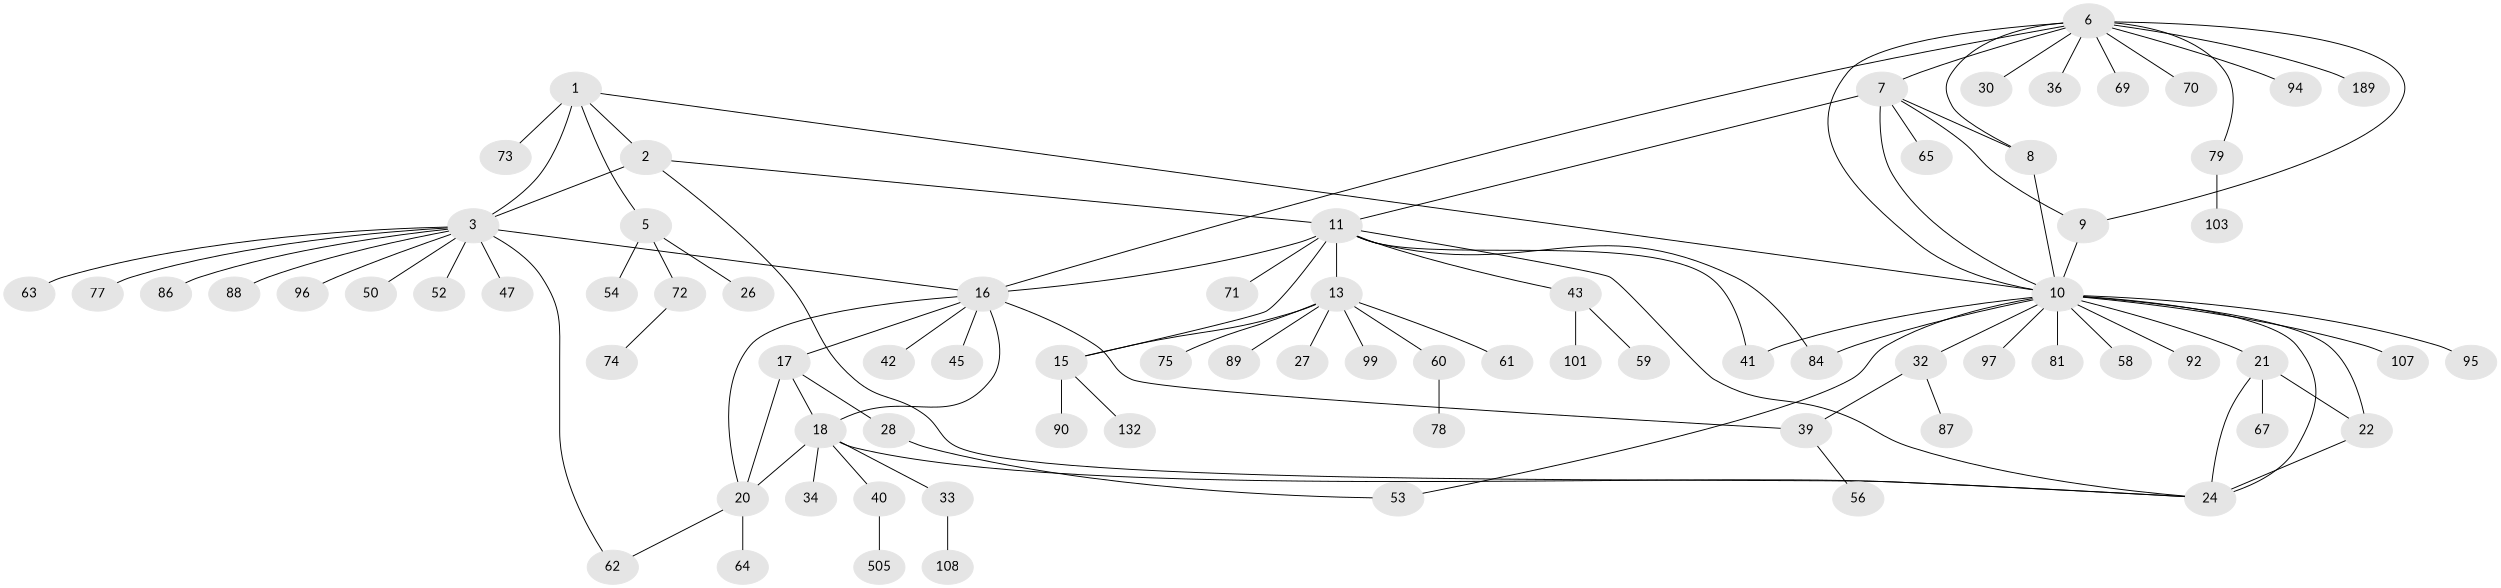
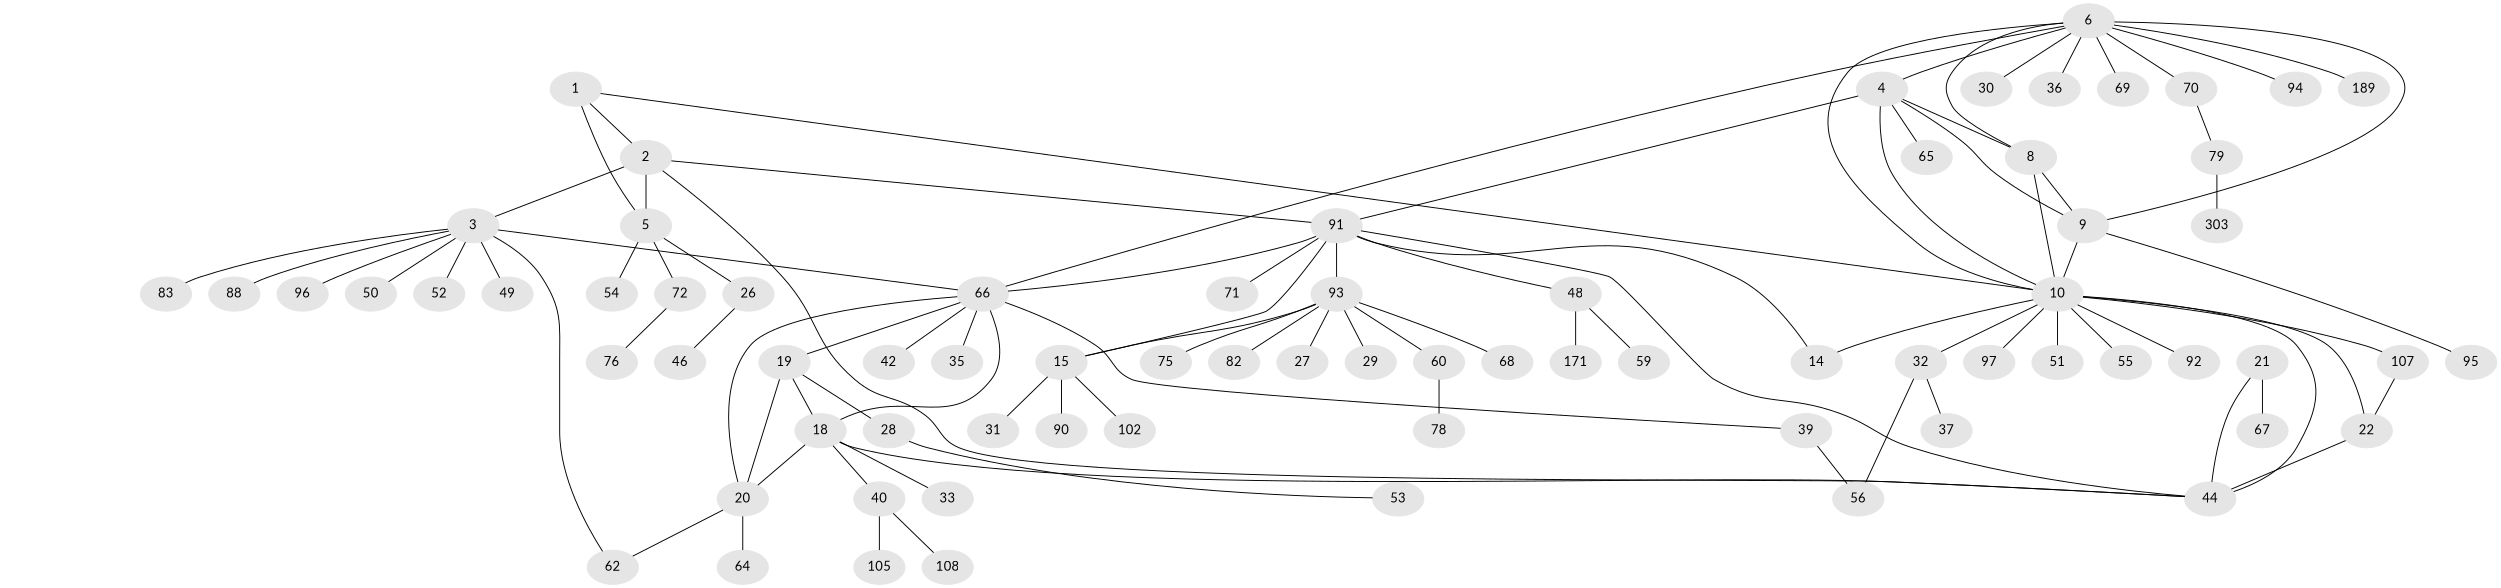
edge "6" -- "79": now "70" -- "79"
node "7": label "7" -> "4"
node "73": removed
edge "1" -- "3": removed
edge "2" -- "5": added
edge "8" -- "9": added
node "11": label "11" -> "91"
node "103": label "103" -> "303"
node "63": removed
node "77": removed
node "86": label "86" -> "83"
node "47": label "47" -> "49"
node "16": label "16" -> "66"
node "13": label "13" -> "93"
node "43": label "43" -> "48"
edge "10" -- "95": now "9" -- "95"
edge "10" -- "21": removed
node "74": label "74" -> "76"
node "46": added
node "17": label "17" -> "19"
node "45": label "45" -> "35"
node "89": label "89" -> "82"
node "99": label "99" -> "29"
node "61": label "61" -> "68"
node "101": label "101" -> "171"
node "41": removed
node "84": label "84" -> "14"
node "81": label "81" -> "51"
node "58": label "58" -> "55"
edge "21" -- "22": now "107" -- "22"
edge "32" -- "39": now "32" -- "56"
edge "10" -- "53": removed
node "31": added
node "132": label "132" -> "102"
node "87": label "87" -> "37"
node "34": removed
node "24": label "24" -> "44"
edge "33" -- "108": now "40" -- "108"
node "505": label "505" -> "105"
